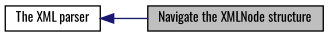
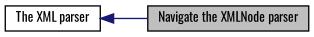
node "Navigate the XMLNode structure": label "Navigate the XMLNode structure" -> "Navigate the XMLNode parser"
